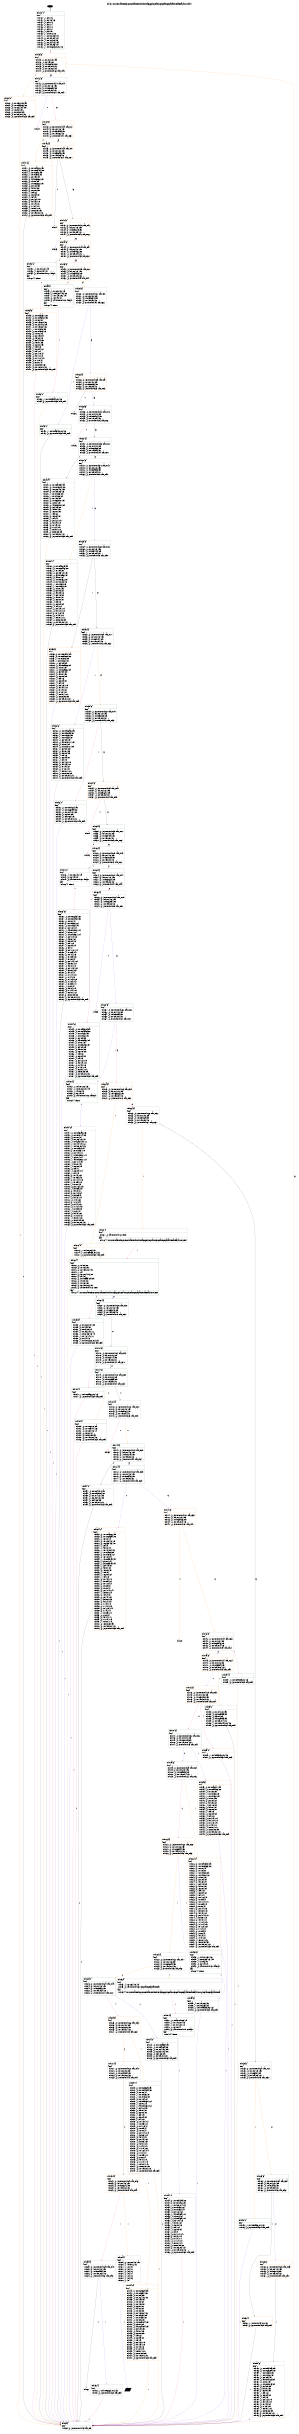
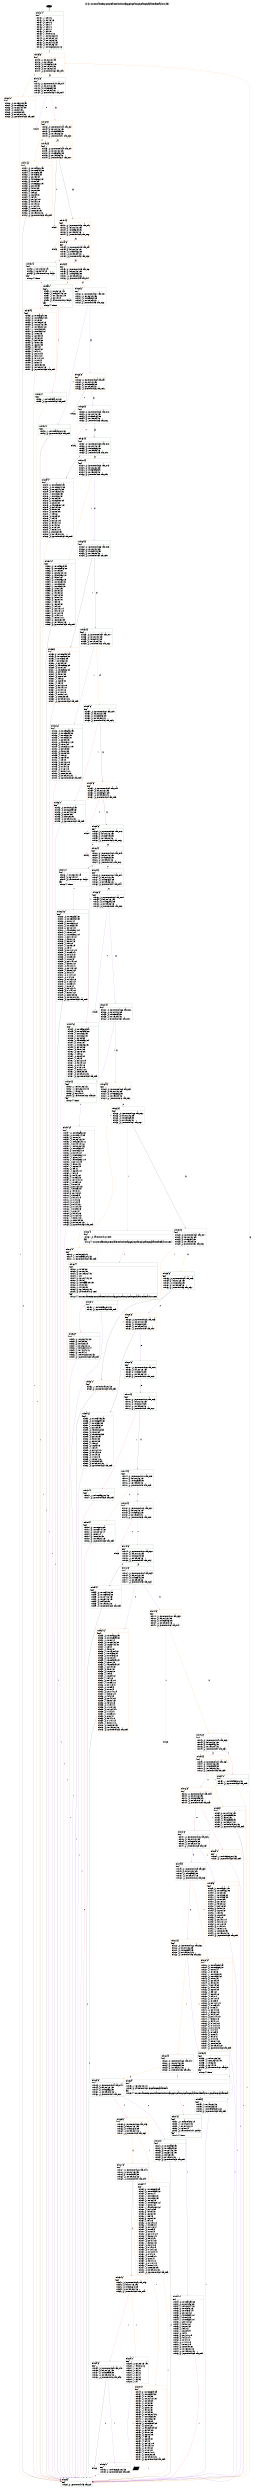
edge "0x401c6c [44]" -> "0x4016e7 [25]": now "0x4016ce [25]" -> "0x4016e7 [25]"
